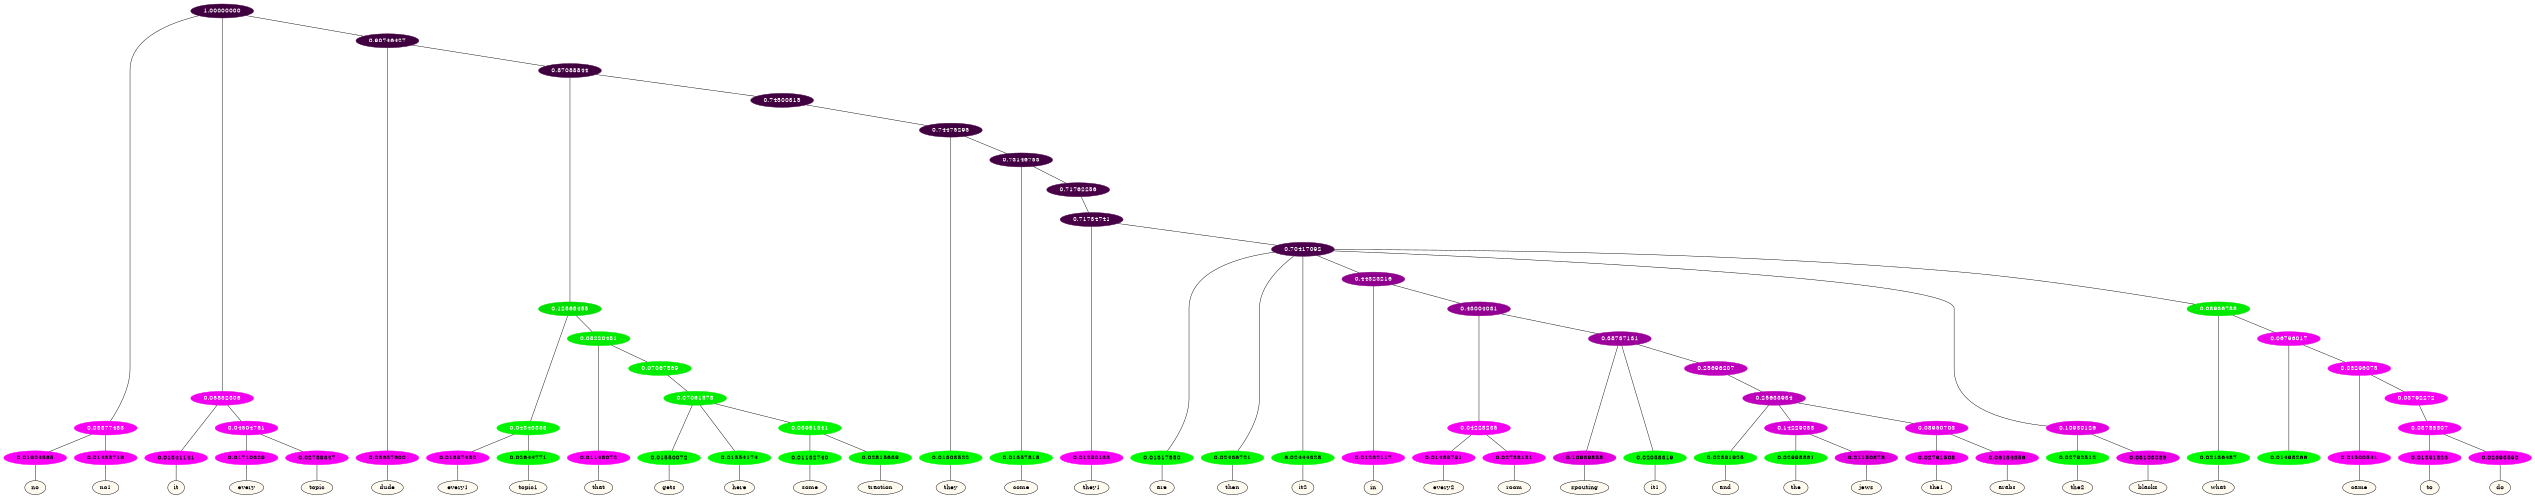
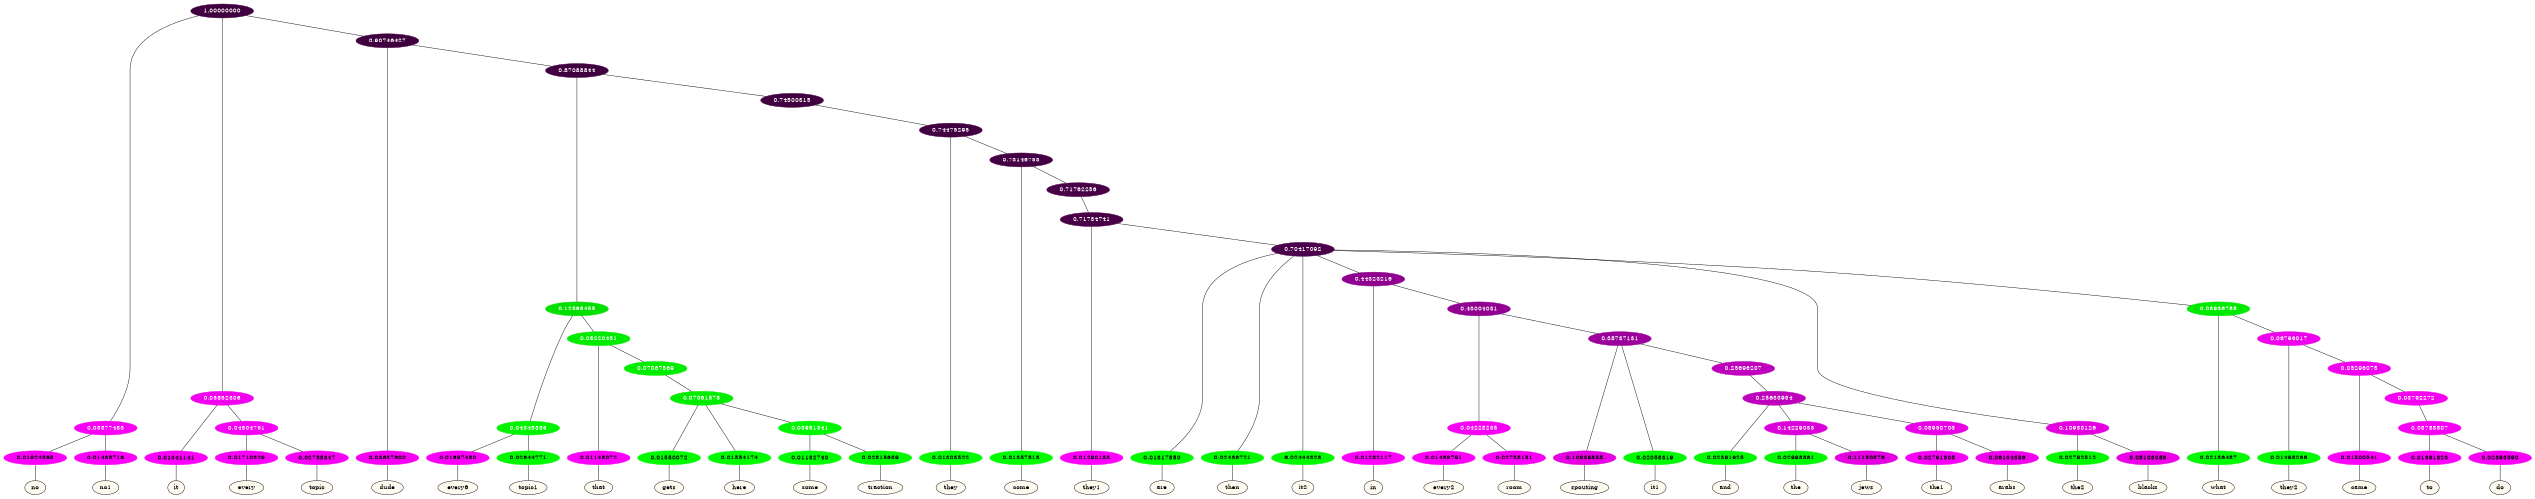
node "0.21150876": label "0.21150876" -> "0.11150876"
node "every1": label "every1" -> "every6"
node "they2": added
